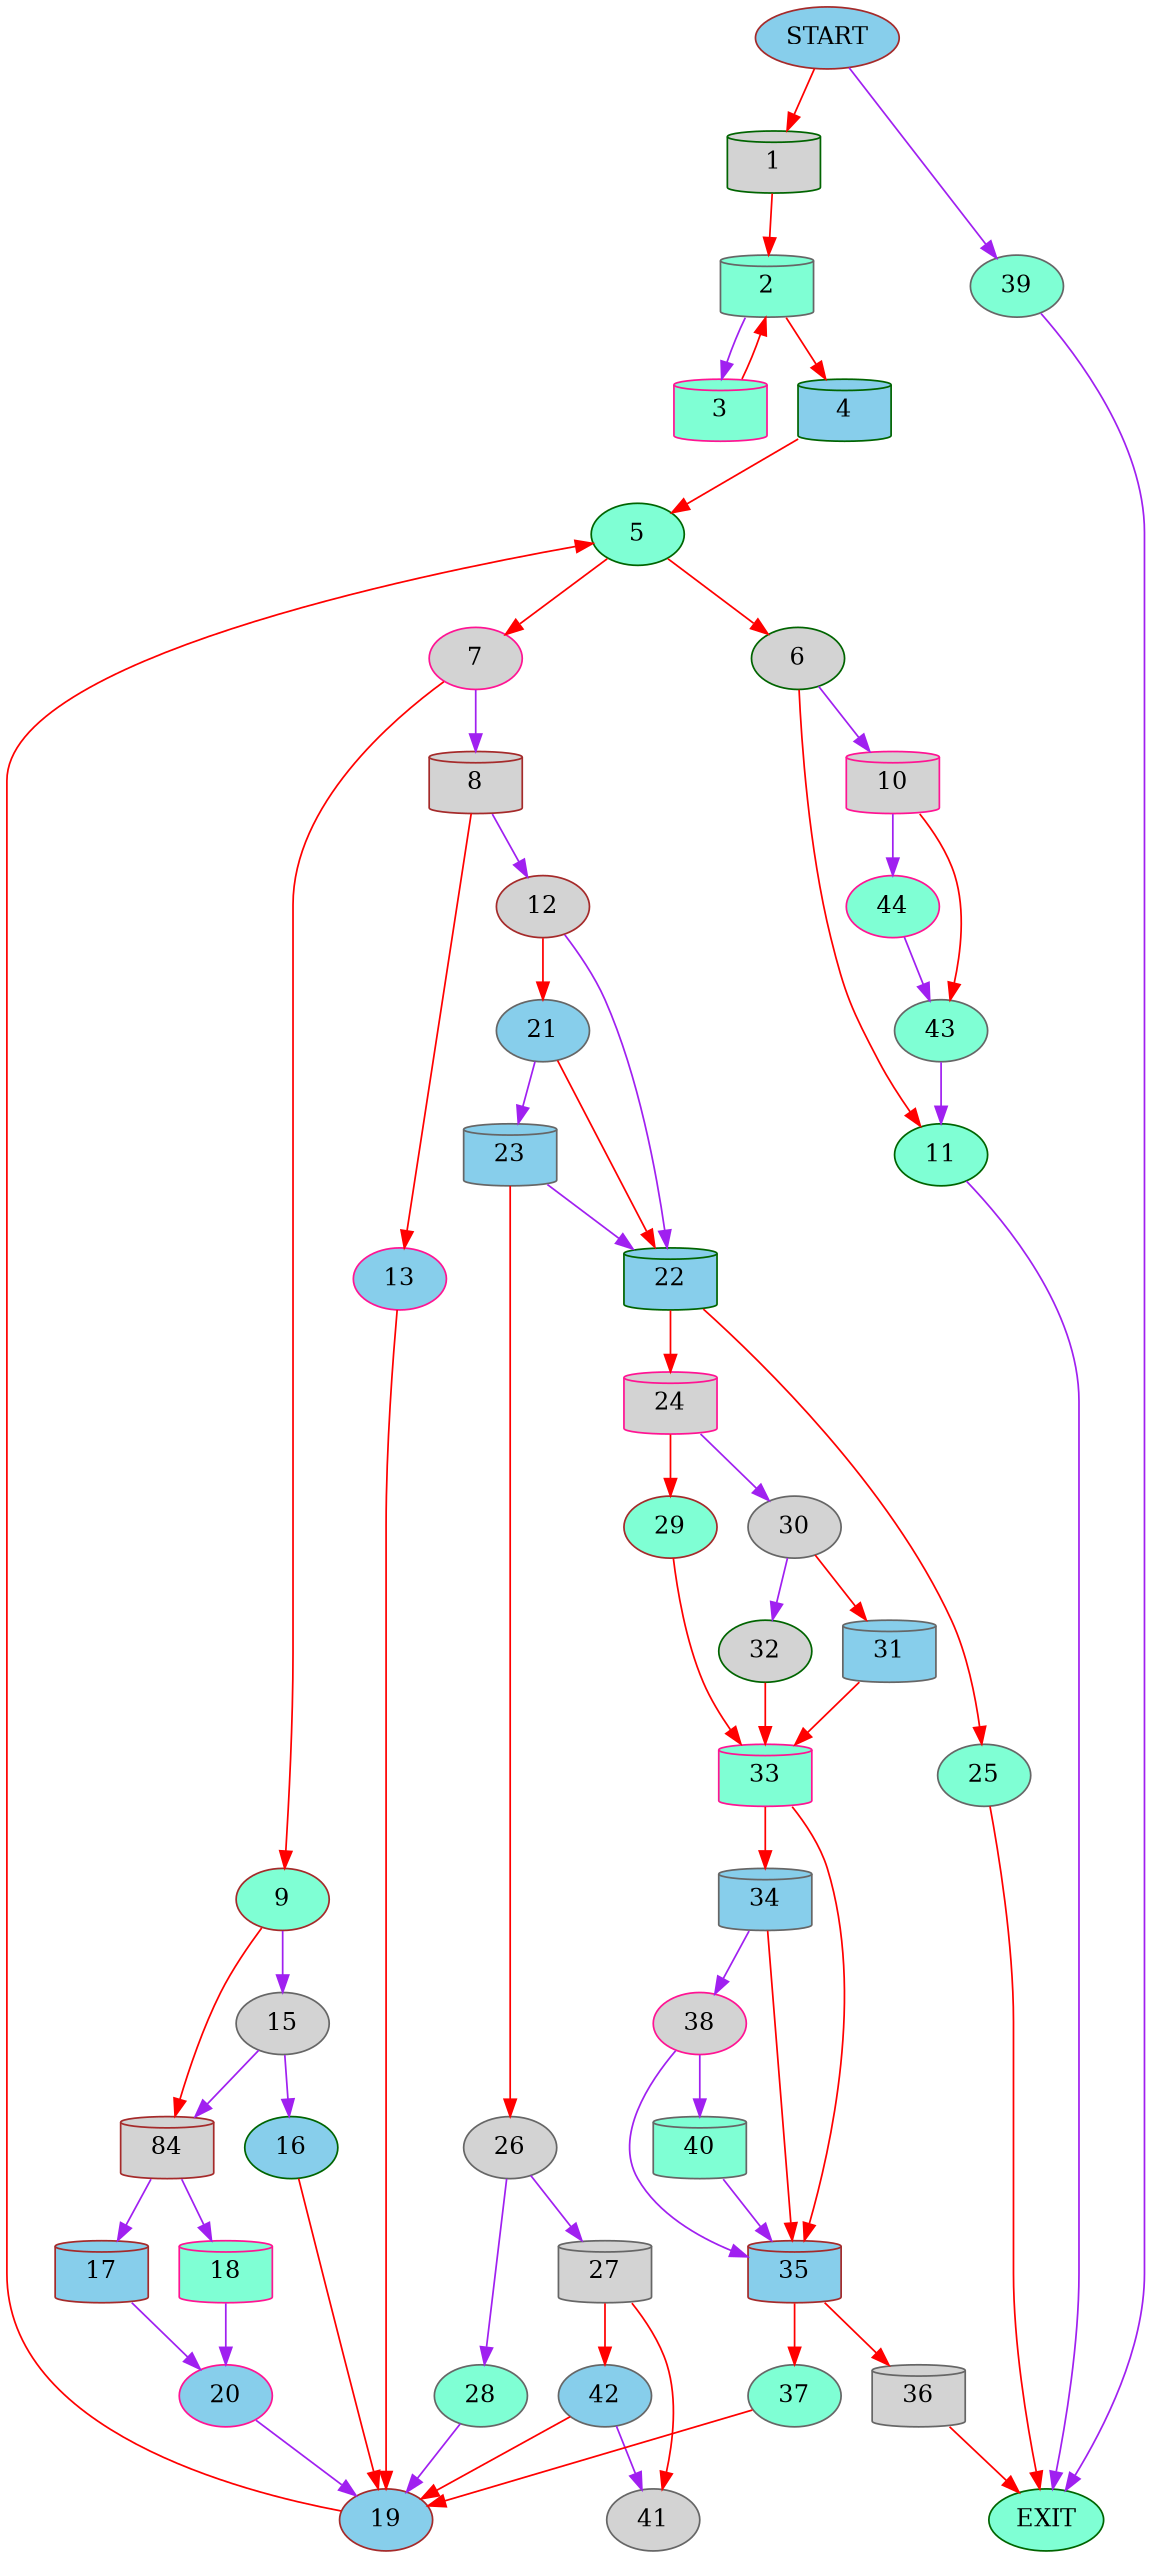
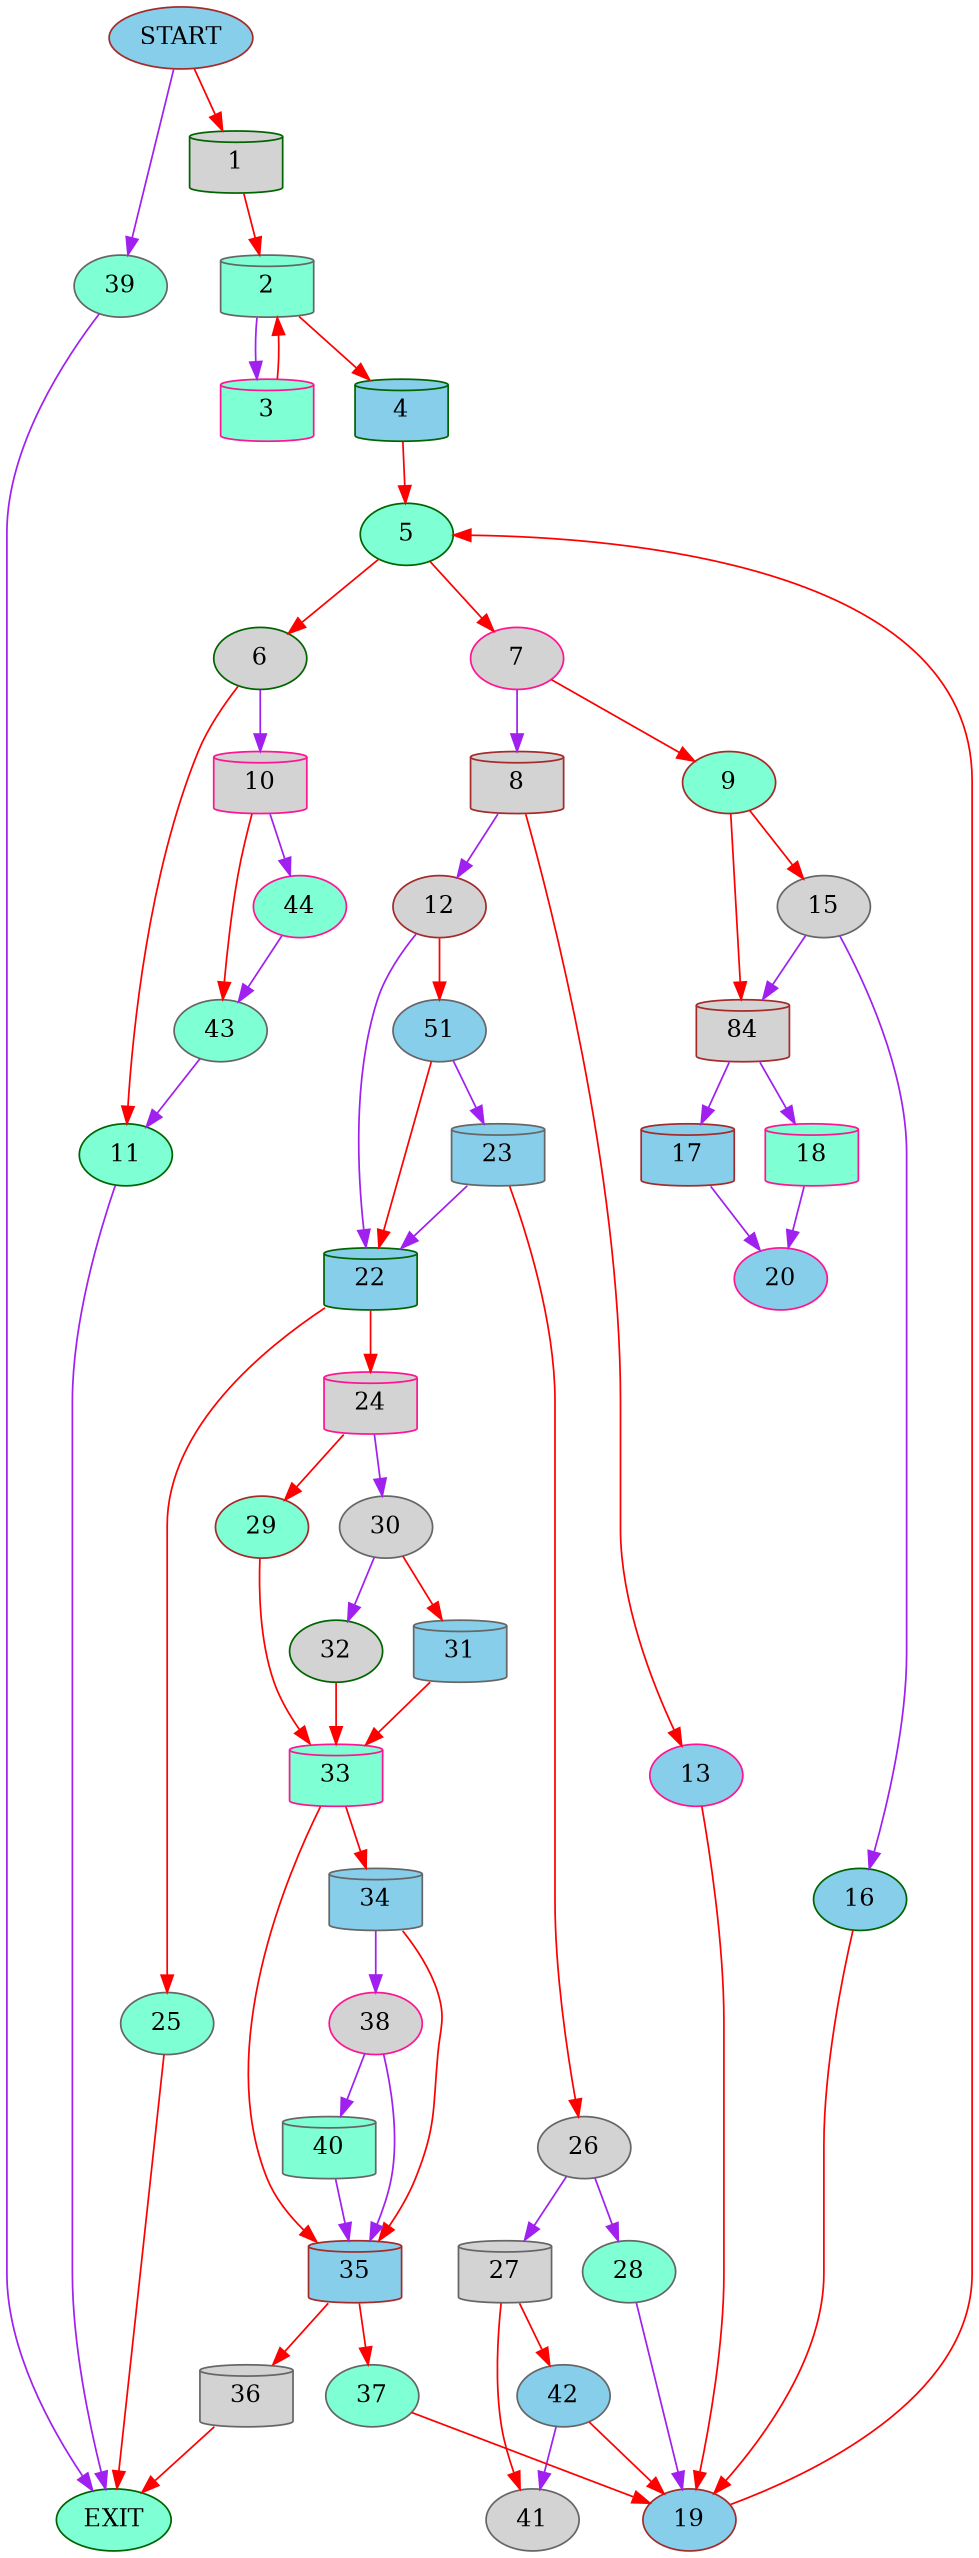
node "21": label "21" -> "51"
edge "9" -> "15": color purple -> red
edge "20" -> "19": removed
